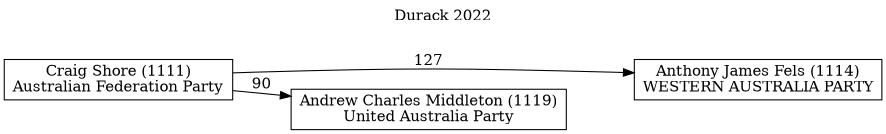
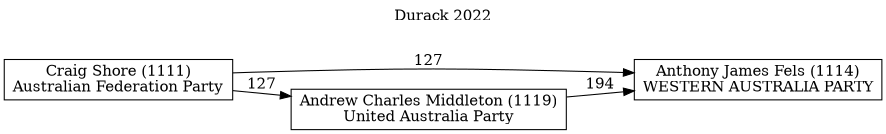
edge "Craig Shore (1111) Australian Federation Party" -> "Andrew Charles Middleton (1119) United Australia Party": label "90" -> "127"
edge "Andrew Charles Middleton (1119) United Australia Party" -> "Anthony James Fels (1114) WESTERN AUSTRALIA PARTY": added, label "194"
